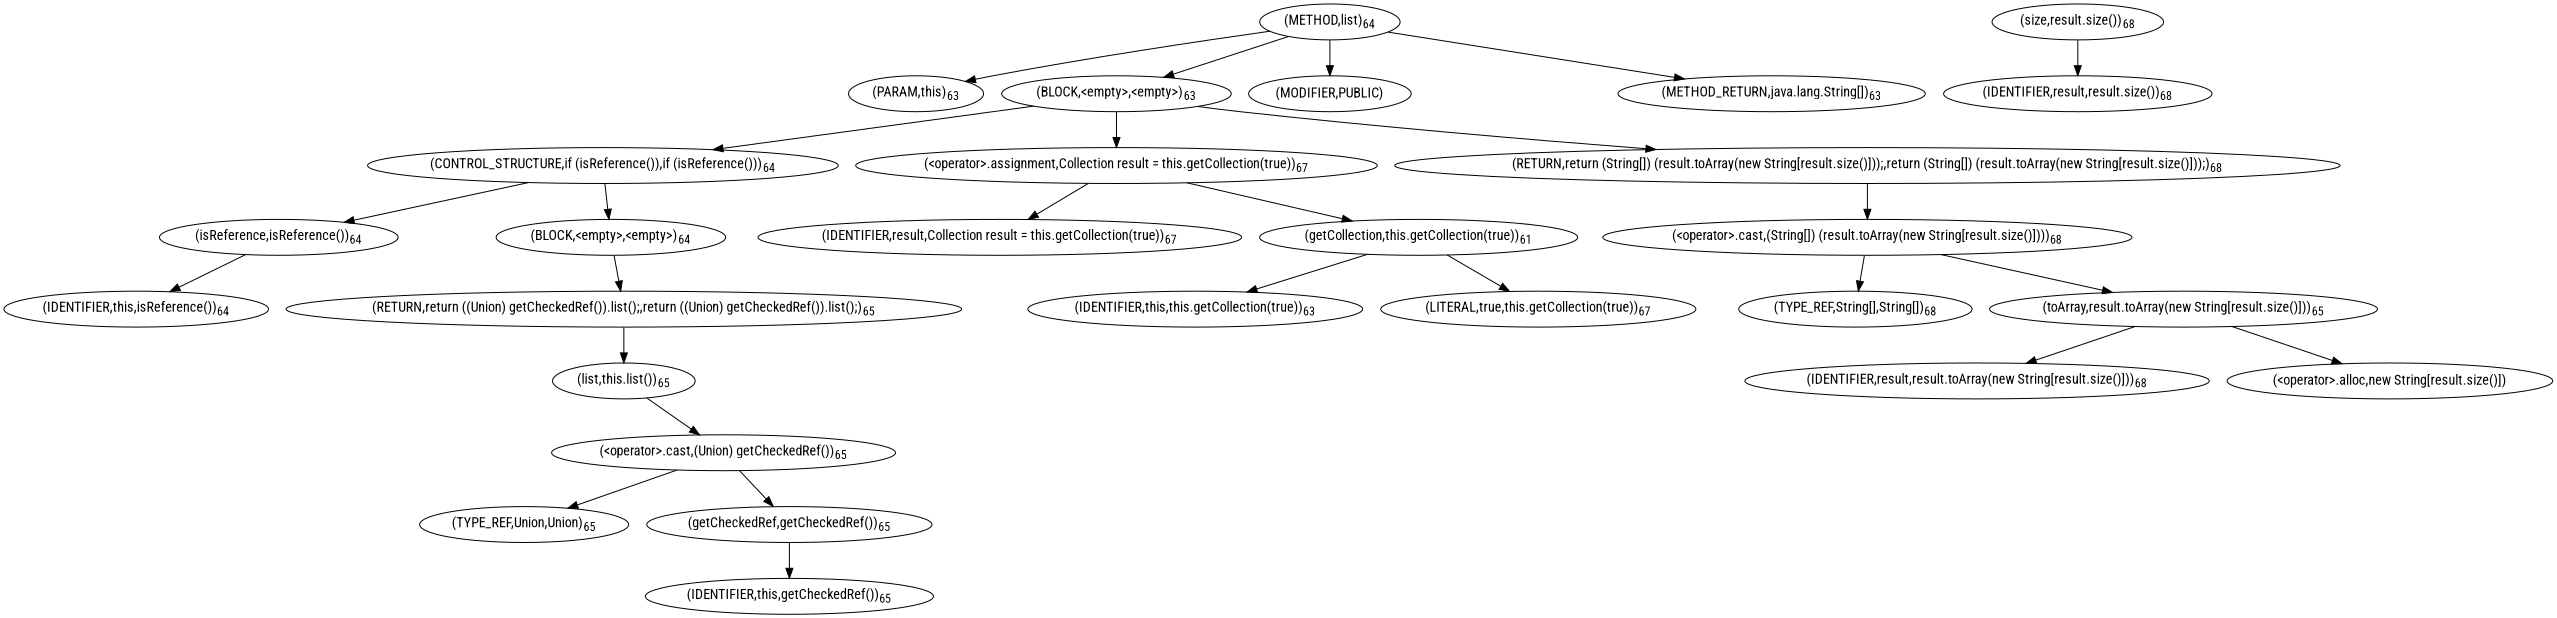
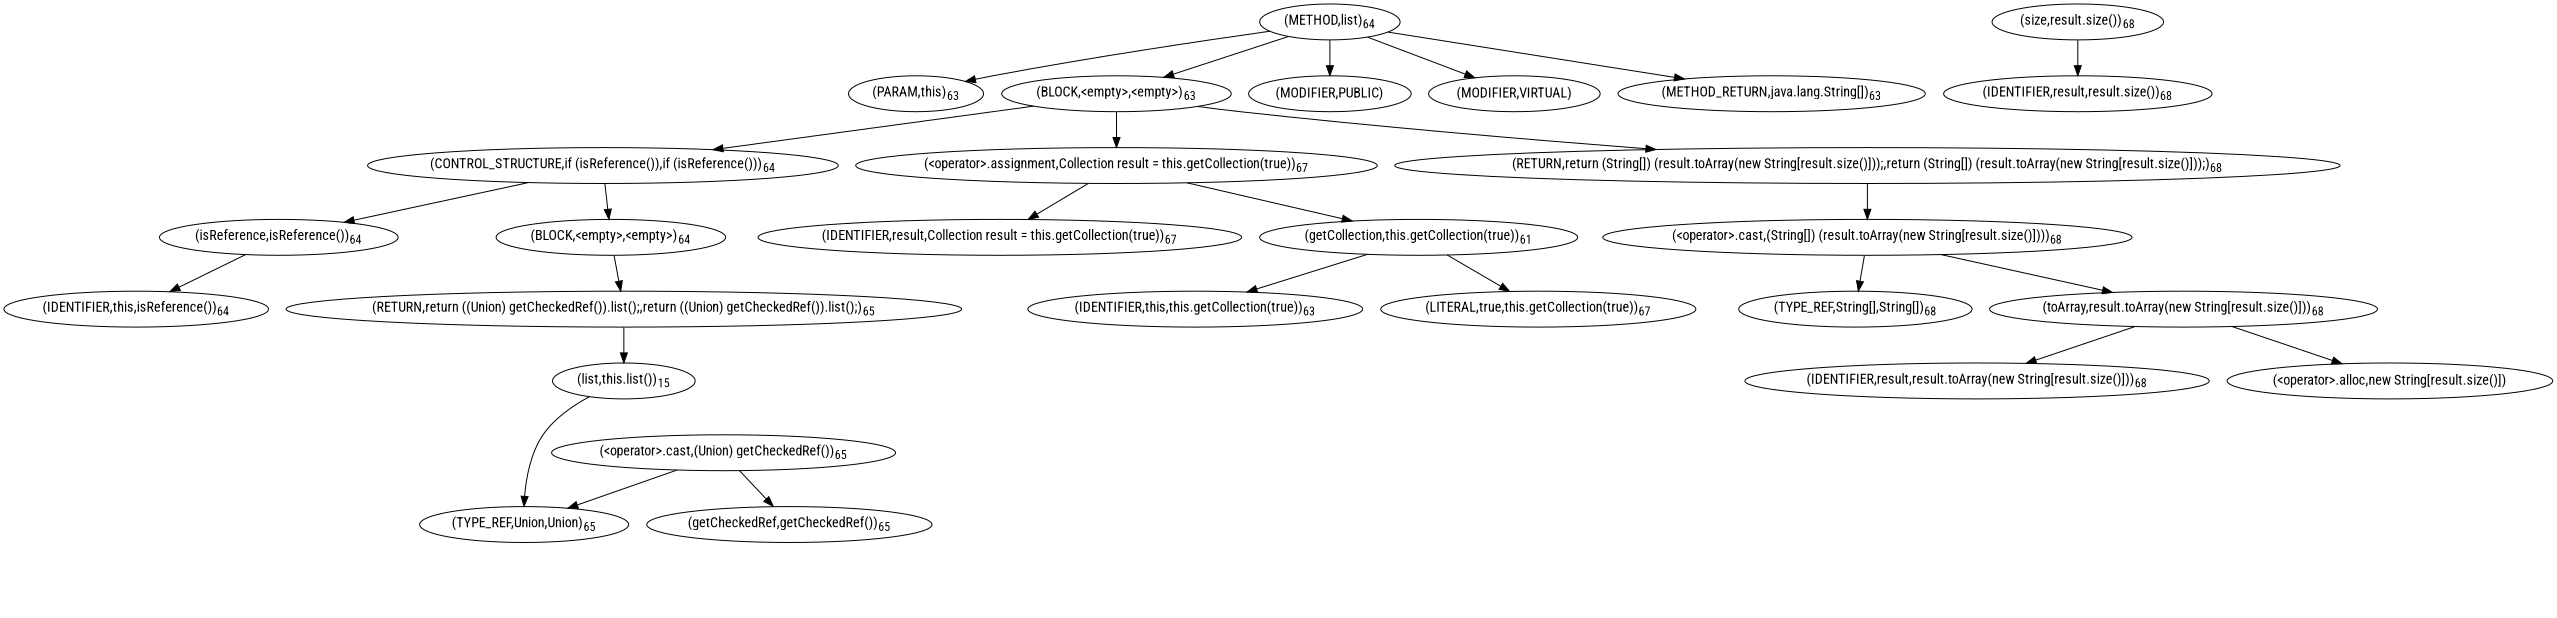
node "(MODIFIER,VIRTUAL)": added
node "(toArray,result.toArray(new String[result.size()]))": text "65" -> "68"
node "(list,this.list())": text "65" -> "15"
edge "(list,this.list())" -> "(<operator>.cast,(Union) getCheckedRef())": now "(list,this.list())" -> "(TYPE_REF,Union,Union)"
node "(IDENTIFIER,this,getCheckedRef())": removed
